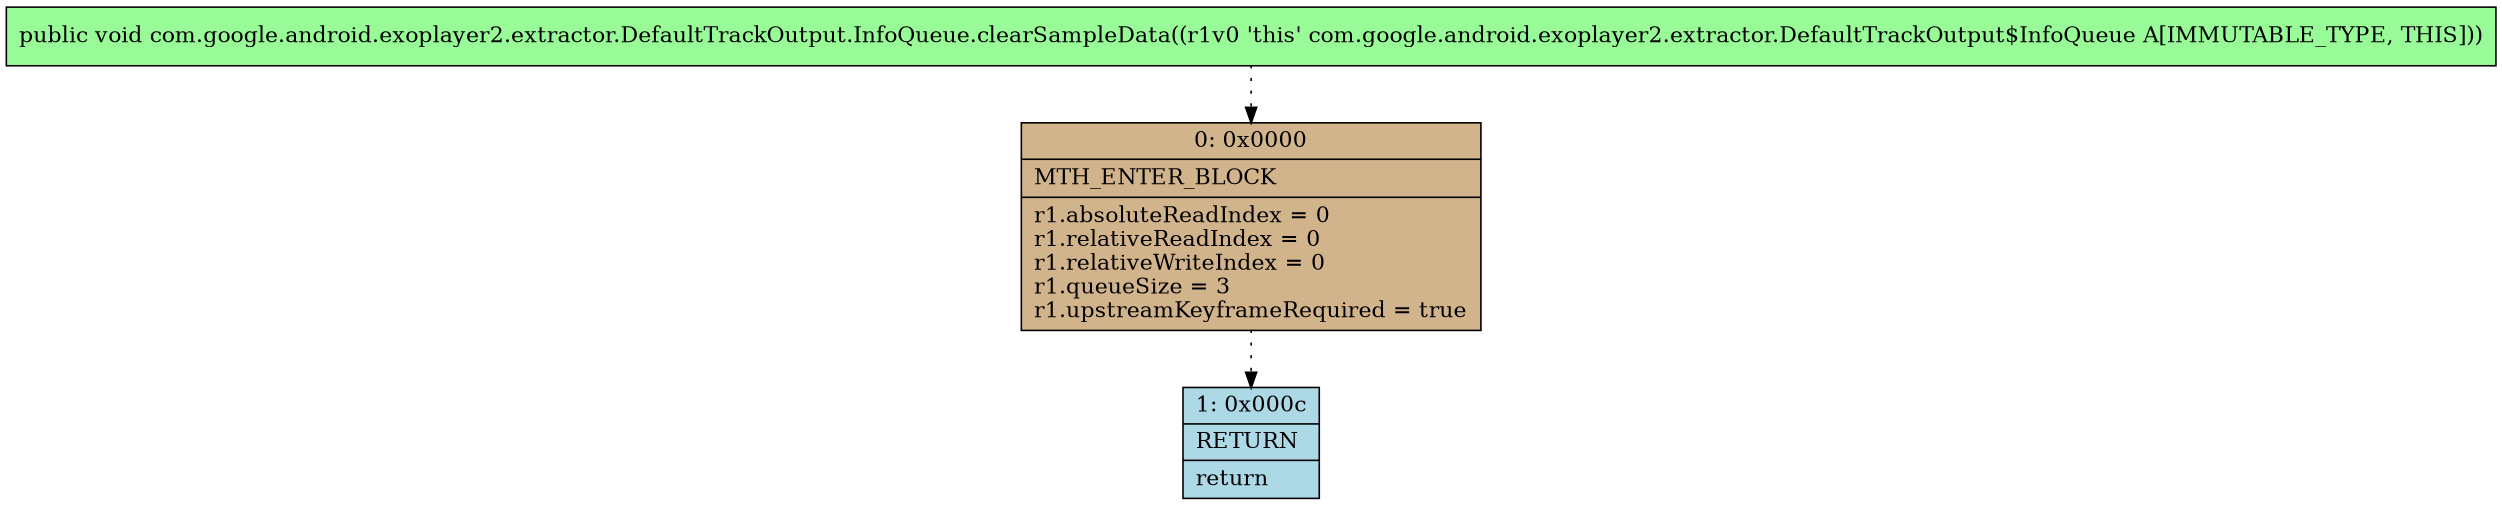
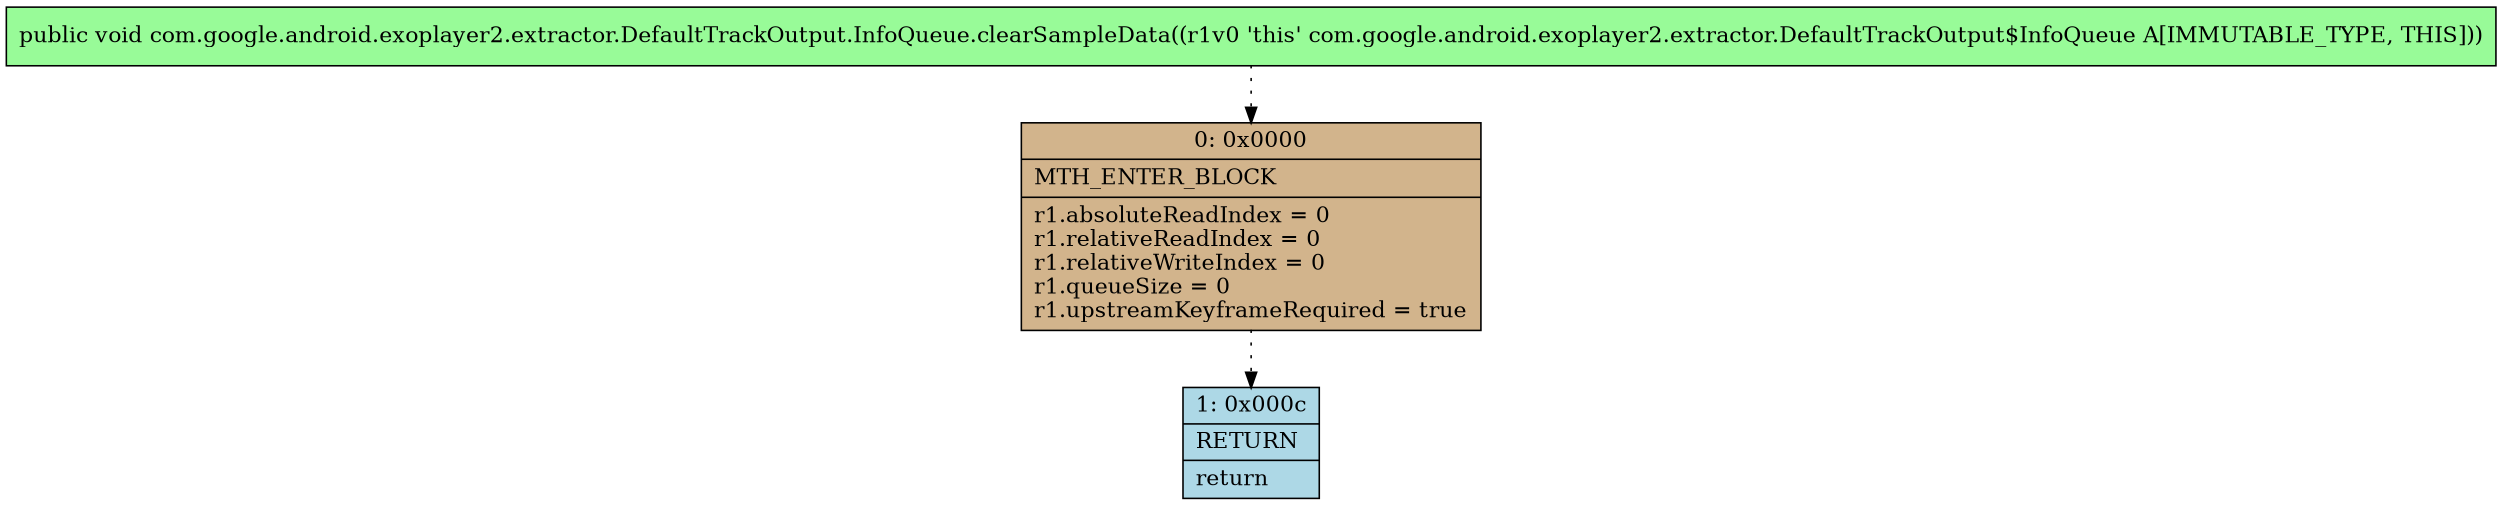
node "0: 0x0000": text "r1.queueSize = 3" -> "r1.queueSize = 0"
